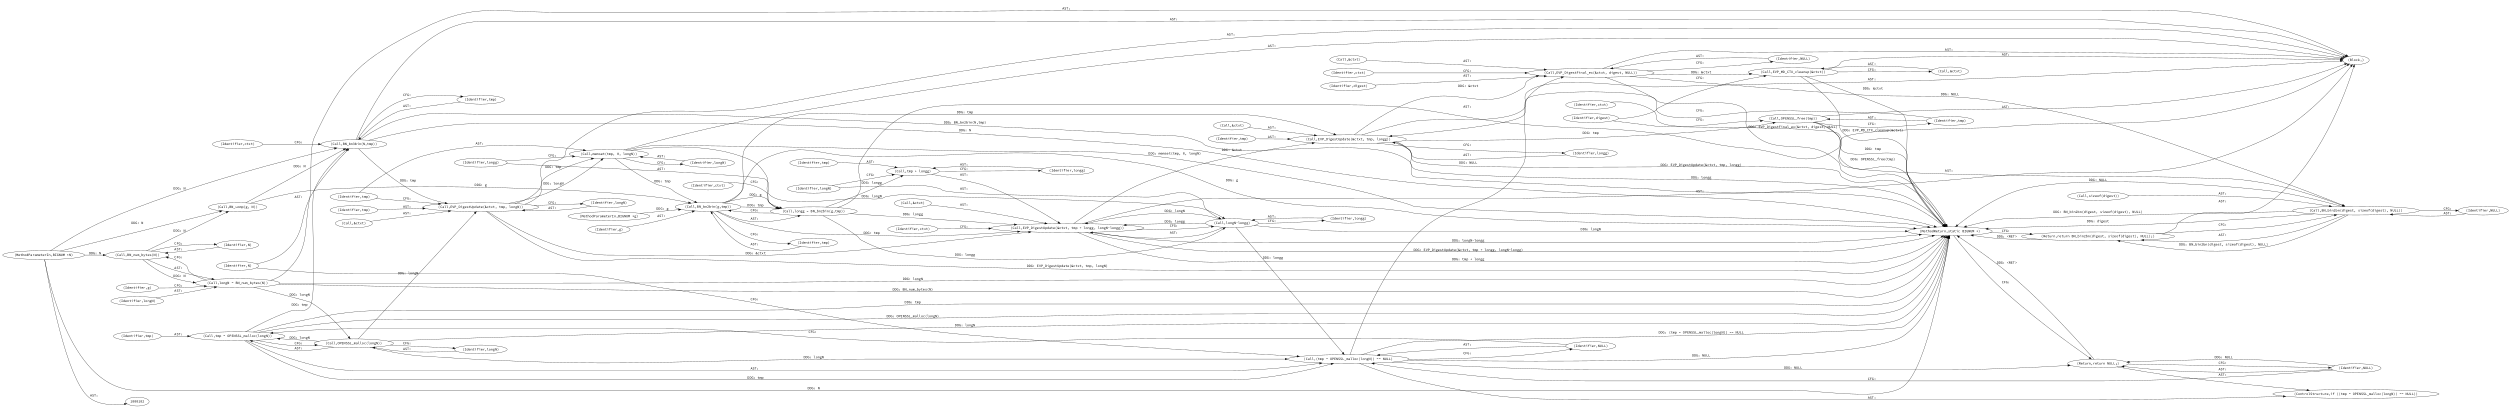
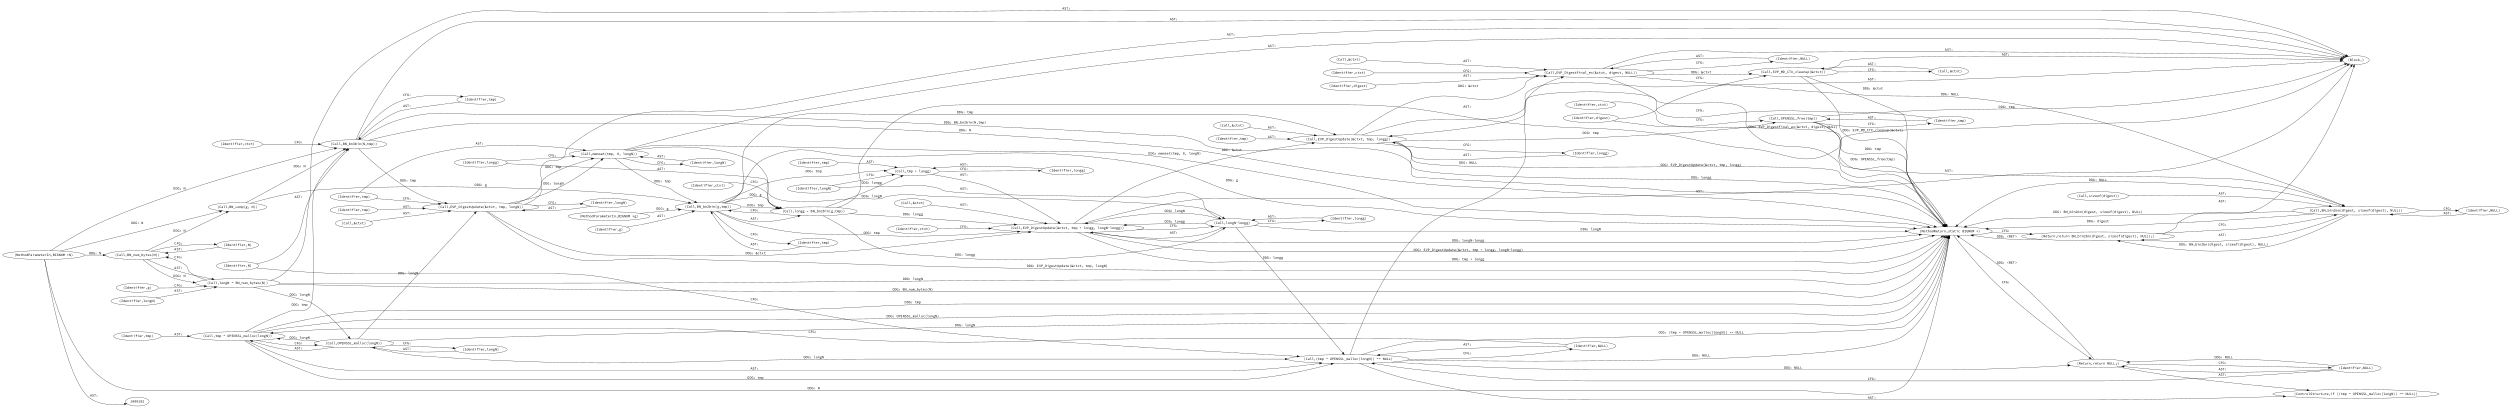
edge "(Call,OPENSSL_free(tmp))" -> "(Block,)": label "AST: " -> "DDG: tmp"
edge "(Call,BN_bn2bin(g,tmp))" -> "(Call,tmp + longg)": added, label "DDG: tmp"
